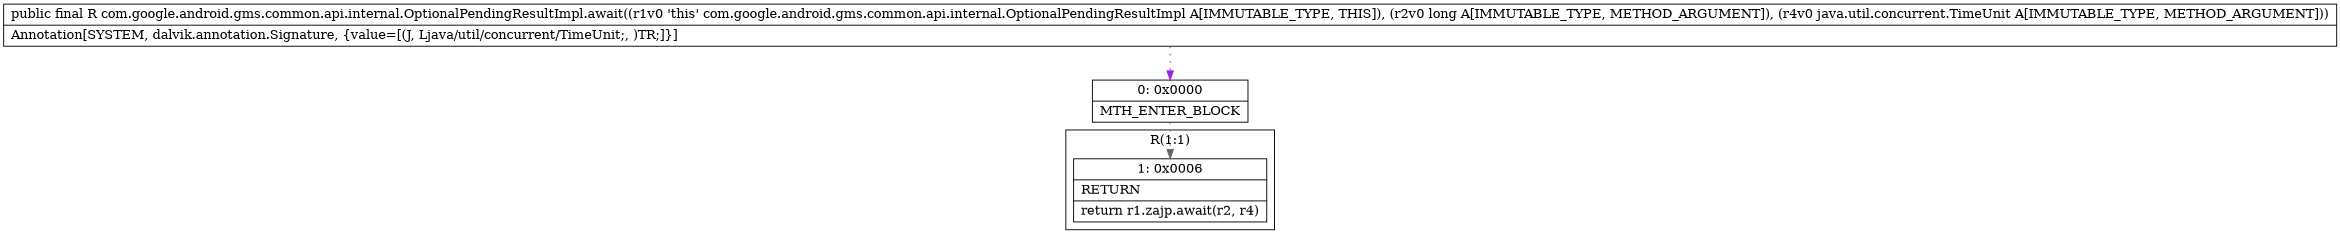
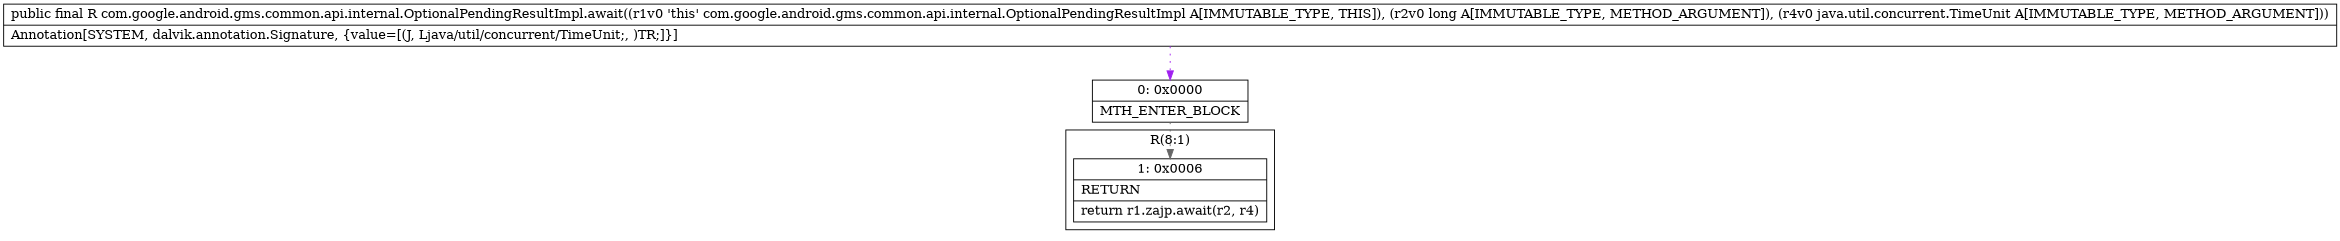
cluster "R(1:1)": label "R(1:1)" -> "R(8:1)"
